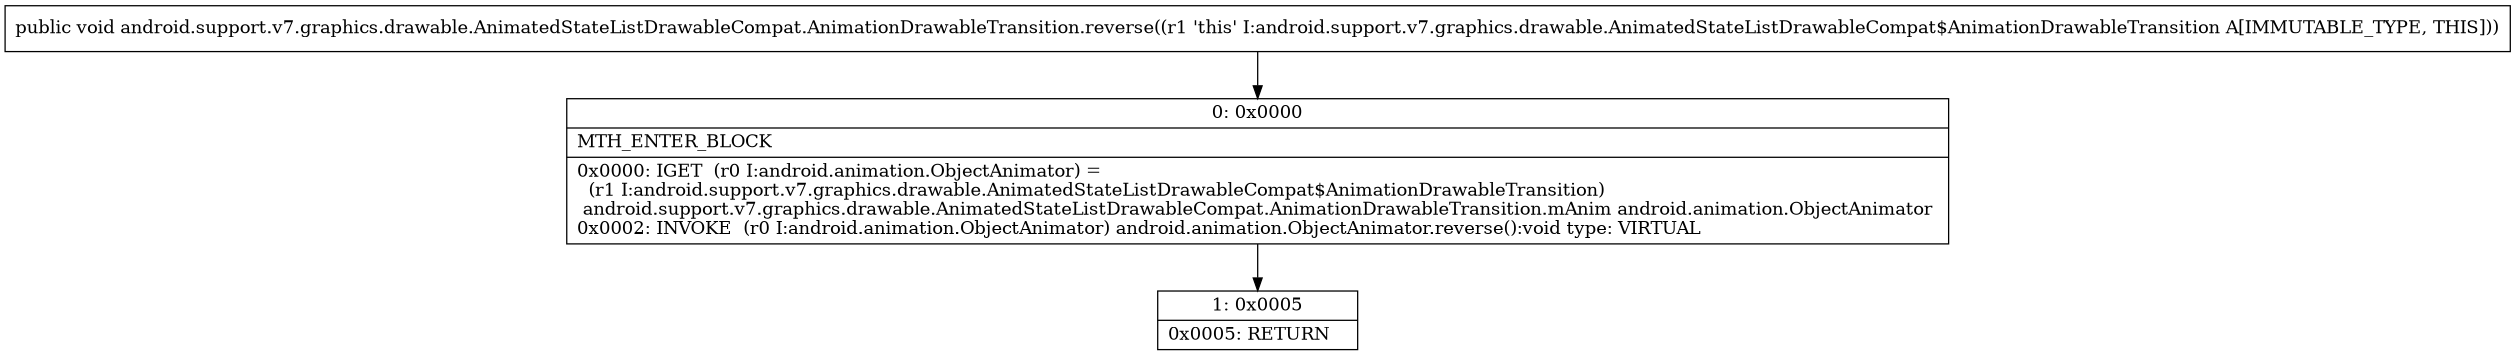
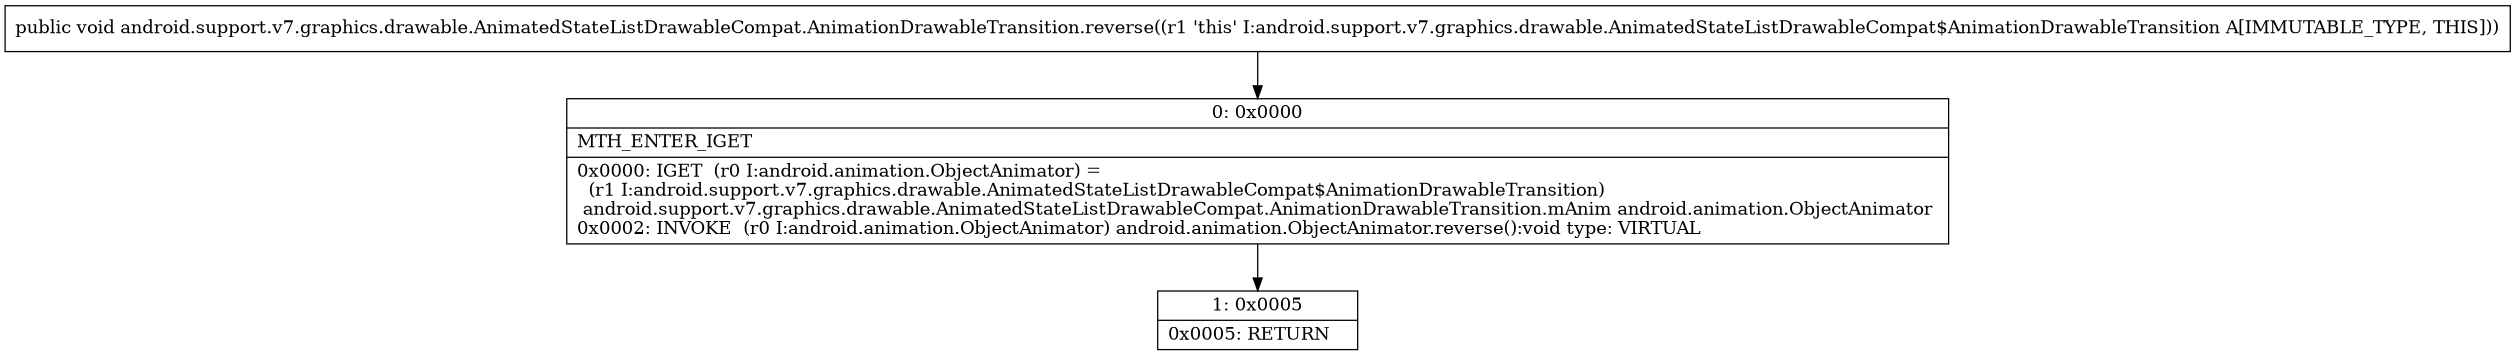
node "0: 0x0000": text "MTH_ENTER_BLOCK" -> "MTH_ENTER_IGET"
